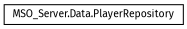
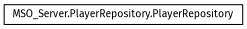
node "MSO_Server.Data.PlayerRepository": label "MSO_Server.Data.PlayerRepository" -> "MSO_Server.PlayerRepository.PlayerRepository"
